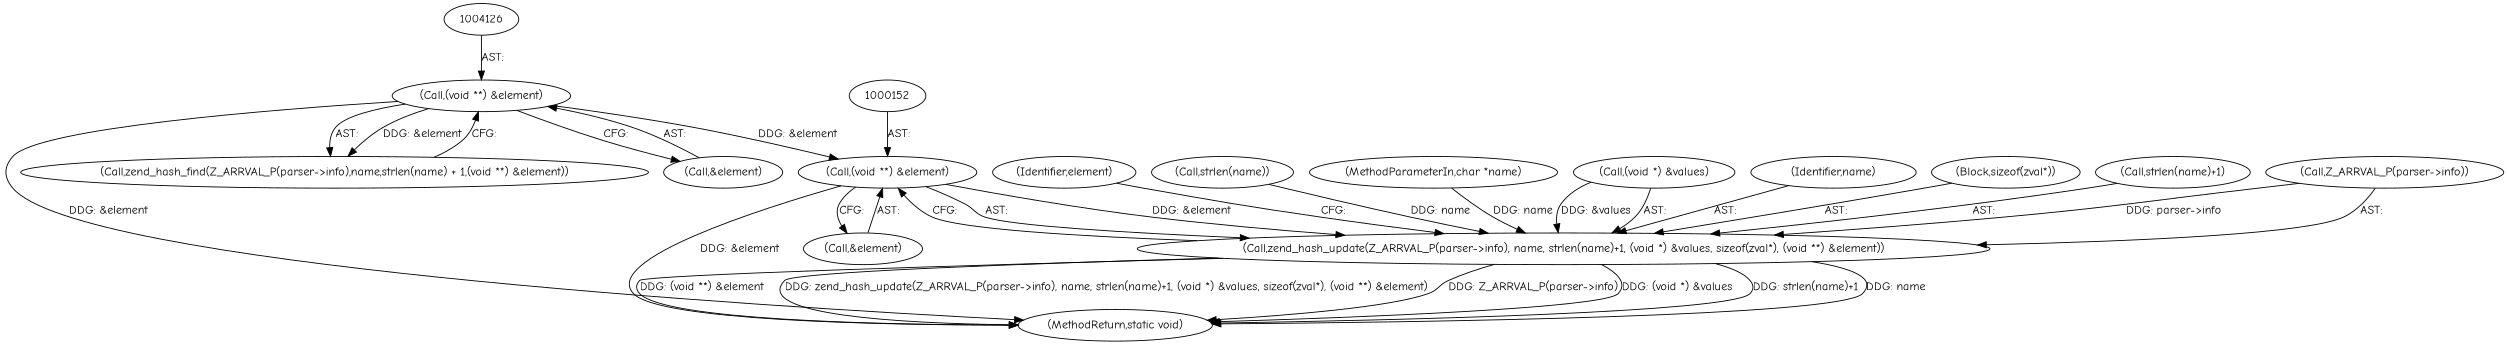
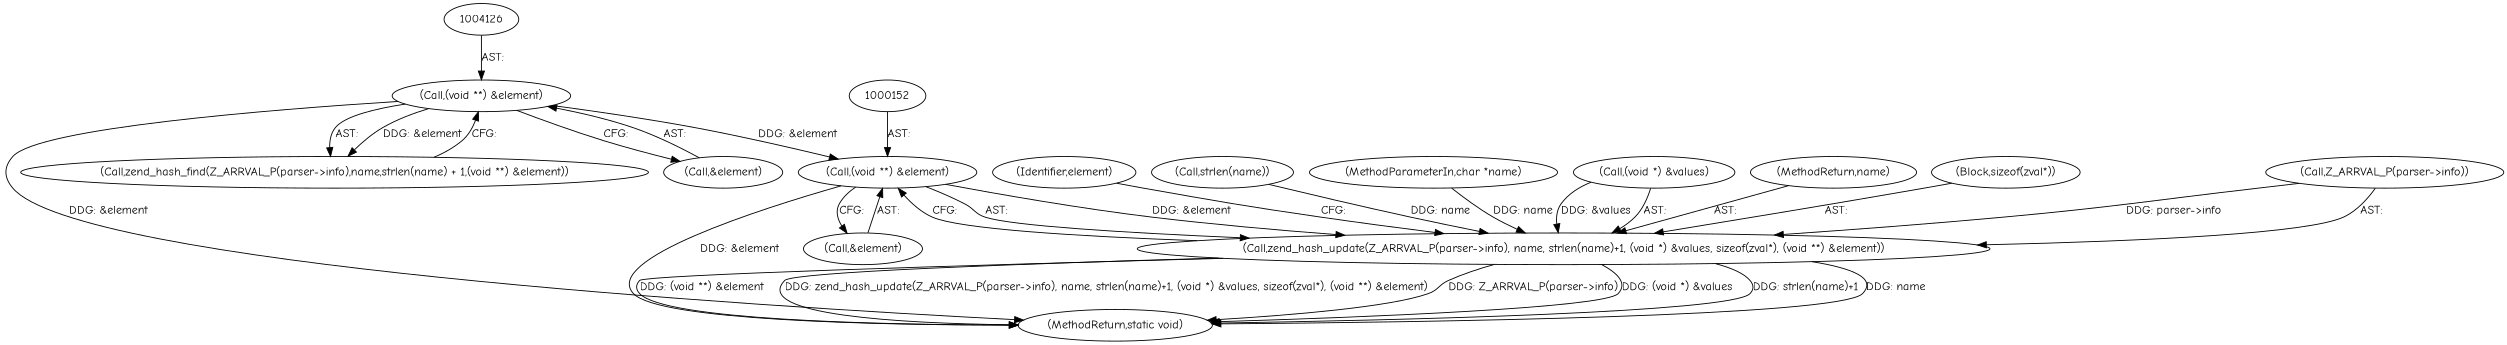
node "(Identifier,name)": label "(Identifier,name)" -> "(MethodReturn,name)"
node "(Call,strlen(name)+1)": removed
